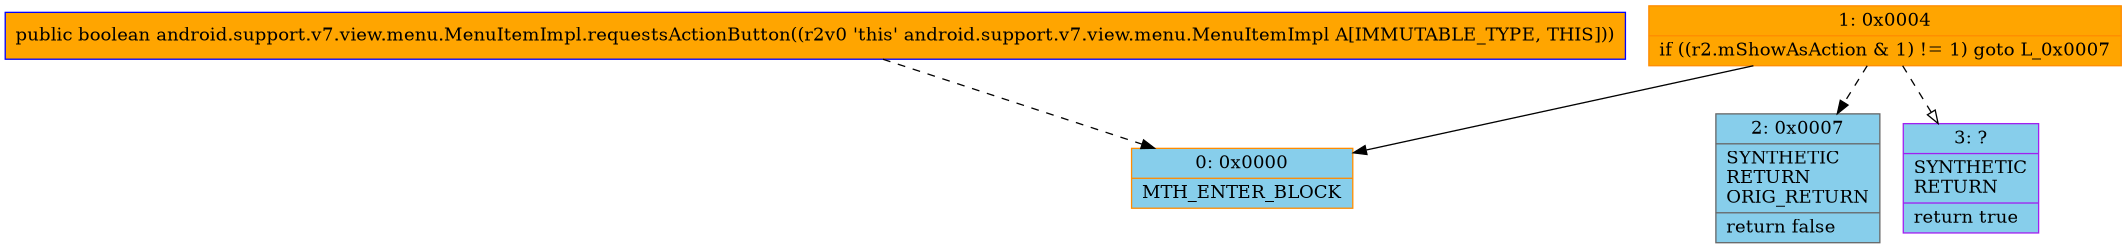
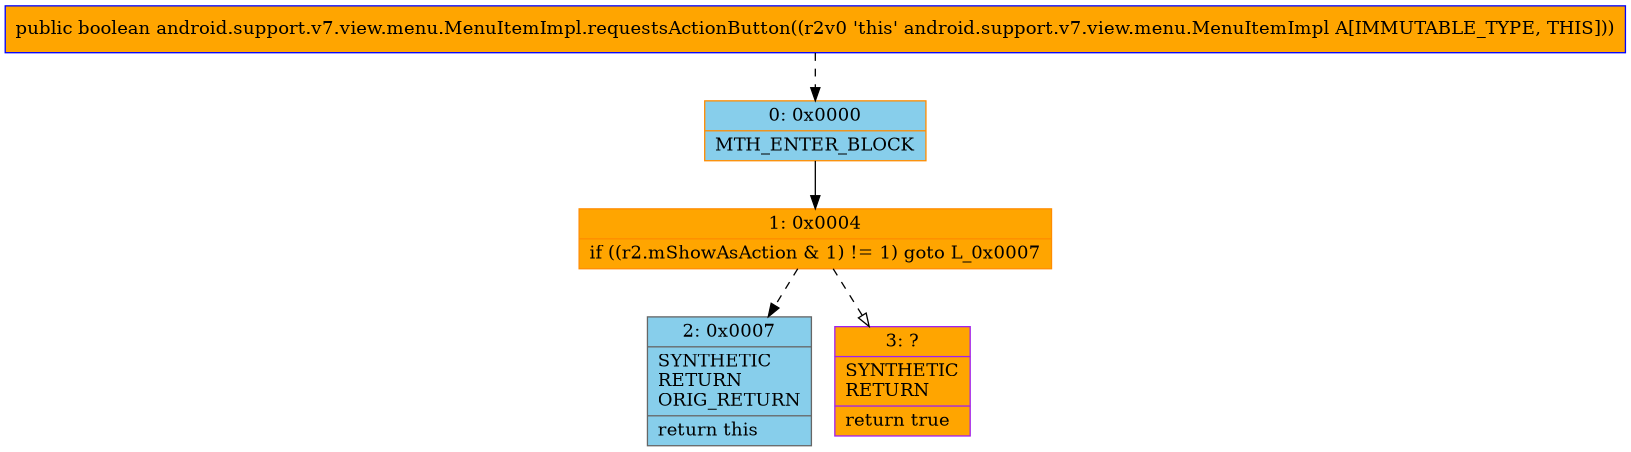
edge "1: 0x0004" -> "0: 0x0000": reversed
node "3: ?": fillcolor skyblue -> orange
node "2: 0x0007": text "return false" -> "return this"
